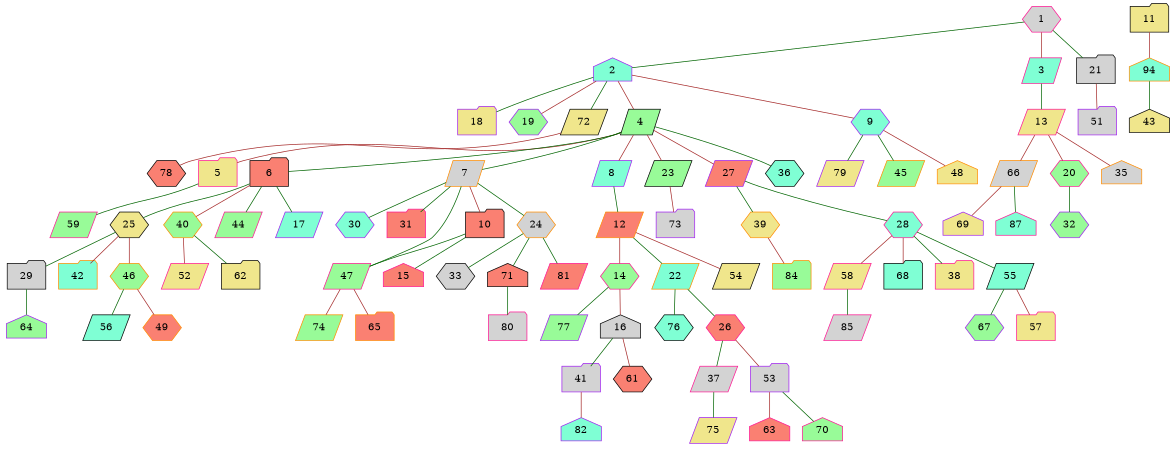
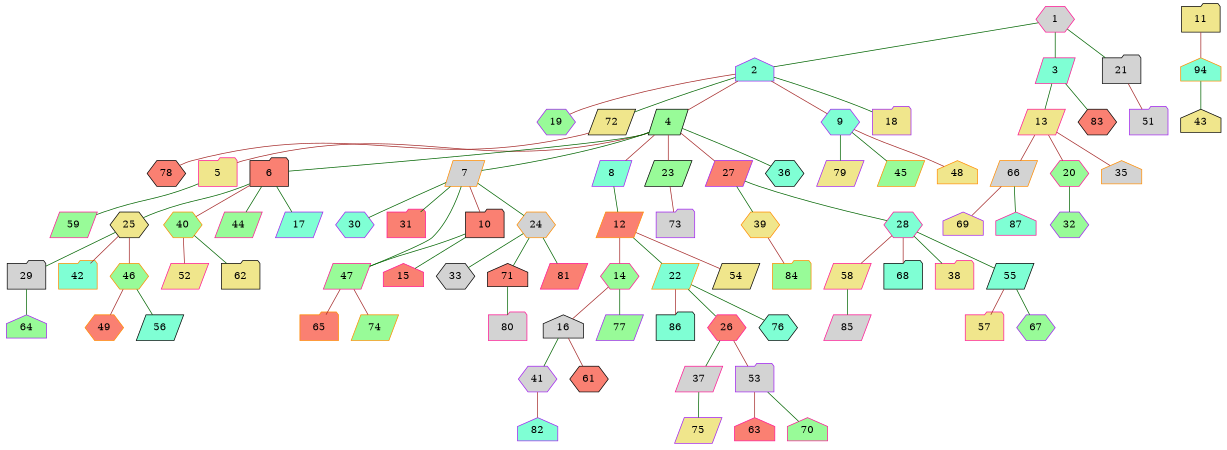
edge "1" -- "3": color brown -> darkgreen
node "83": added
node "86": added
node "41": shape folder -> hexagon
